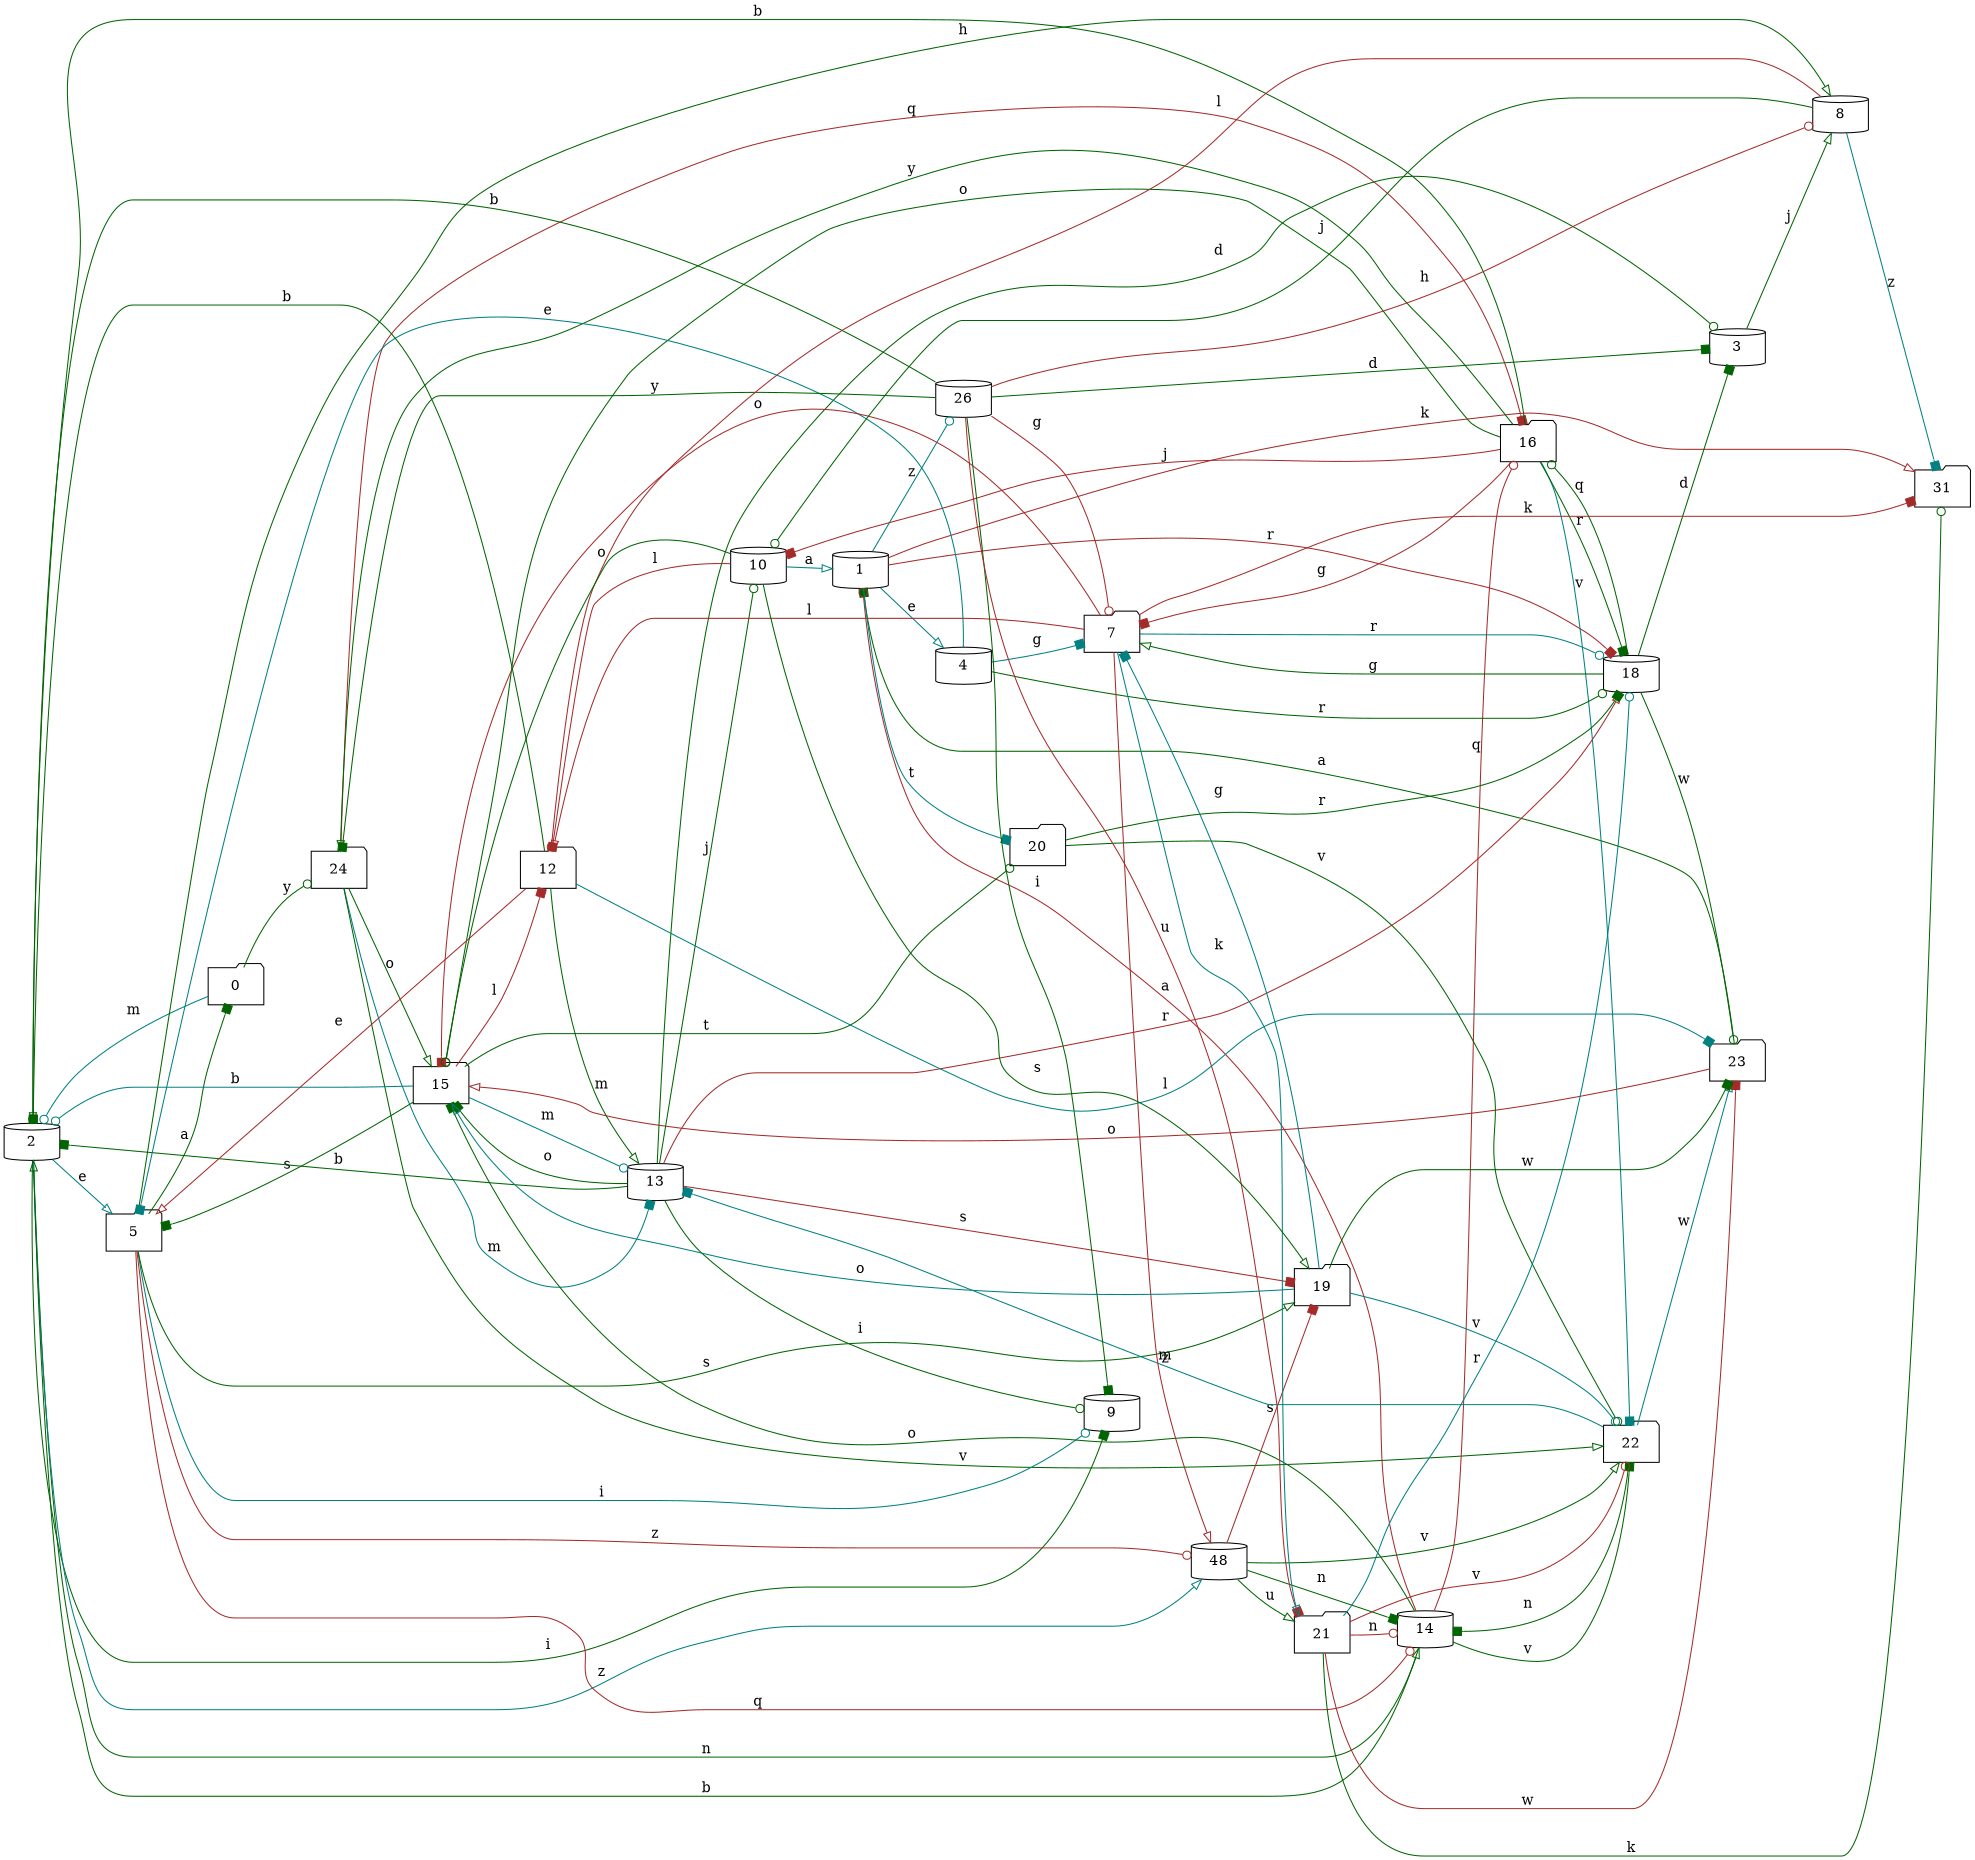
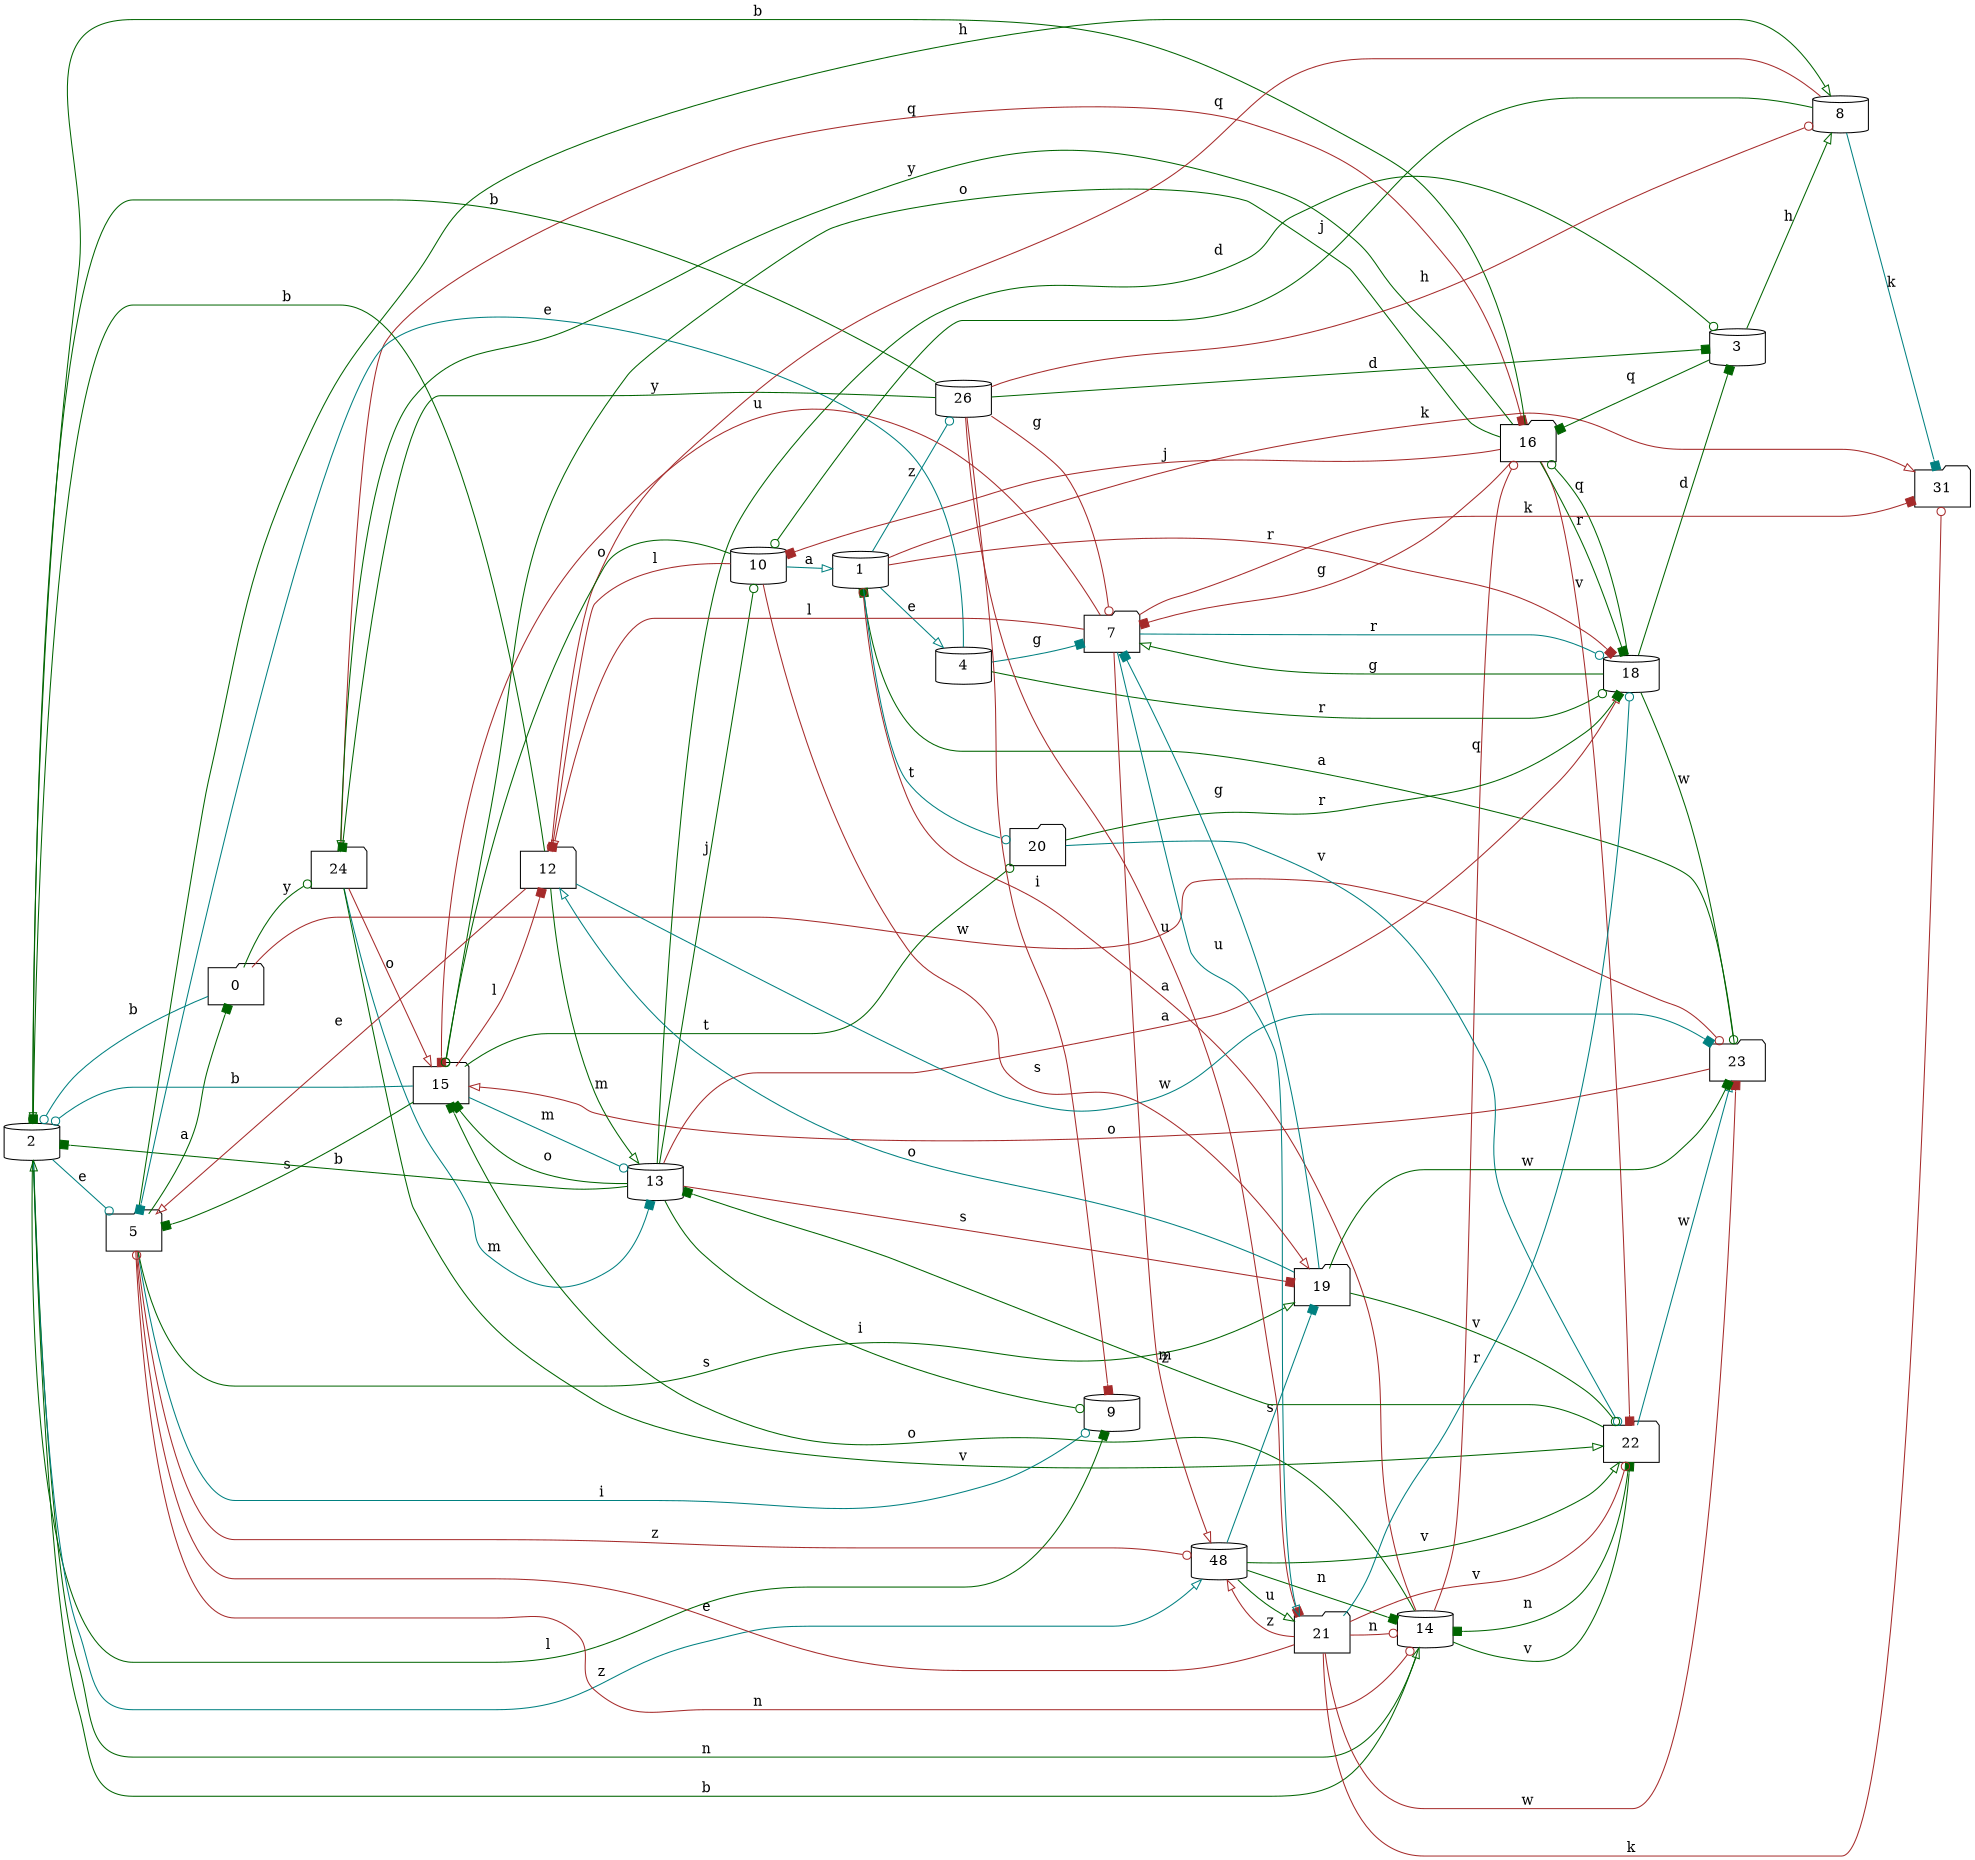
edge "8" -> "12": label "l" -> "q"
edge "3" -> "8": label "j" -> "h"
edge "8" -> "31": label "z" -> "k"
edge "3" -> "16": added, label "q"
edge "7" -> "15": label "o" -> "u"
edge "1" -> "20": arrowhead box -> odot
edge "16" -> "22": color teal -> brown
edge "26" -> "9": color darkgreen -> brown
edge "0" -> "23": added, label "w"
edge "7" -> "21": label "k" -> "u"
edge "24" -> "15": color darkgreen -> brown
edge "10" -> "19": color darkgreen -> brown
edge "20" -> "22": color darkgreen -> teal
edge "0" -> "2": label "m" -> "b"
edge "13" -> "18": label "r" -> "a"
edge "12" -> "23": label "l" -> "w"
edge "2" -> "5": arrowhead onormal -> odot
edge "19" -> "15": now "19" -> "12"
edge "19" -> "22": color teal -> darkgreen
edge "22" -> "13": color teal -> darkgreen
edge "48" -> "19": color brown -> teal
edge "21" -> "31": color darkgreen -> brown
edge "21" -> "5": added, label "e"
edge "21" -> "48": added, label "z"
edge "2" -> "9": label "i" -> "l"
edge "5" -> "14": label "q" -> "n"
